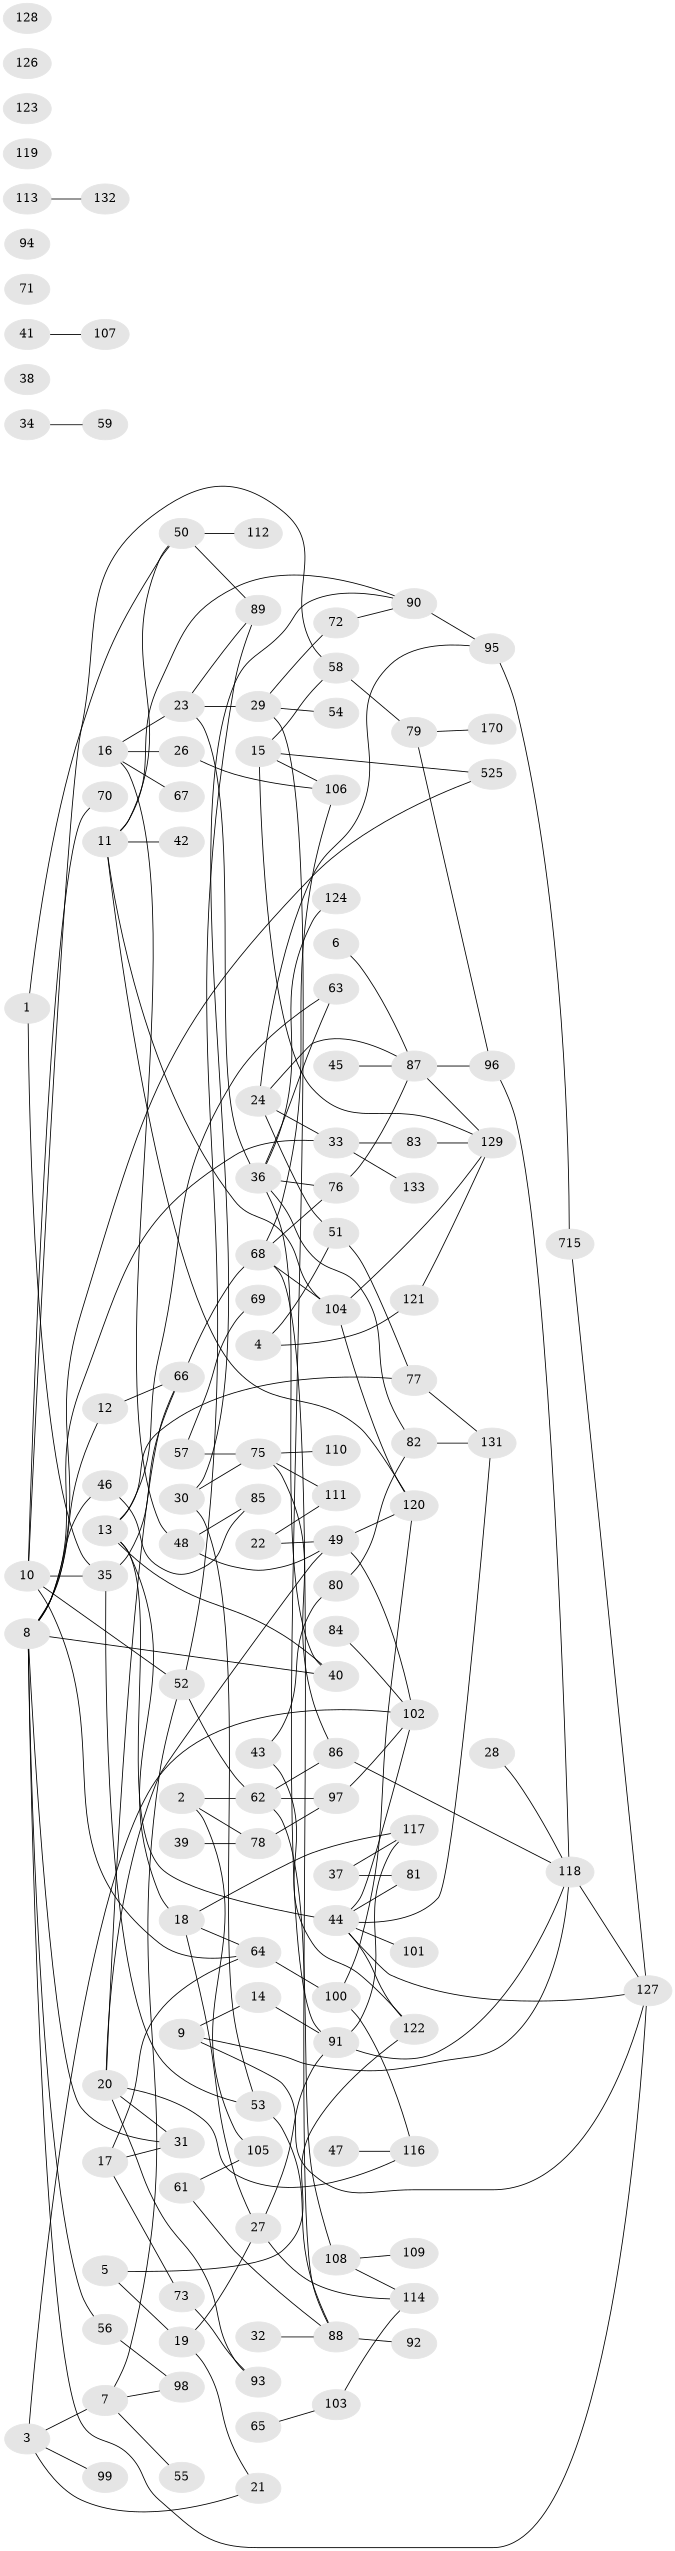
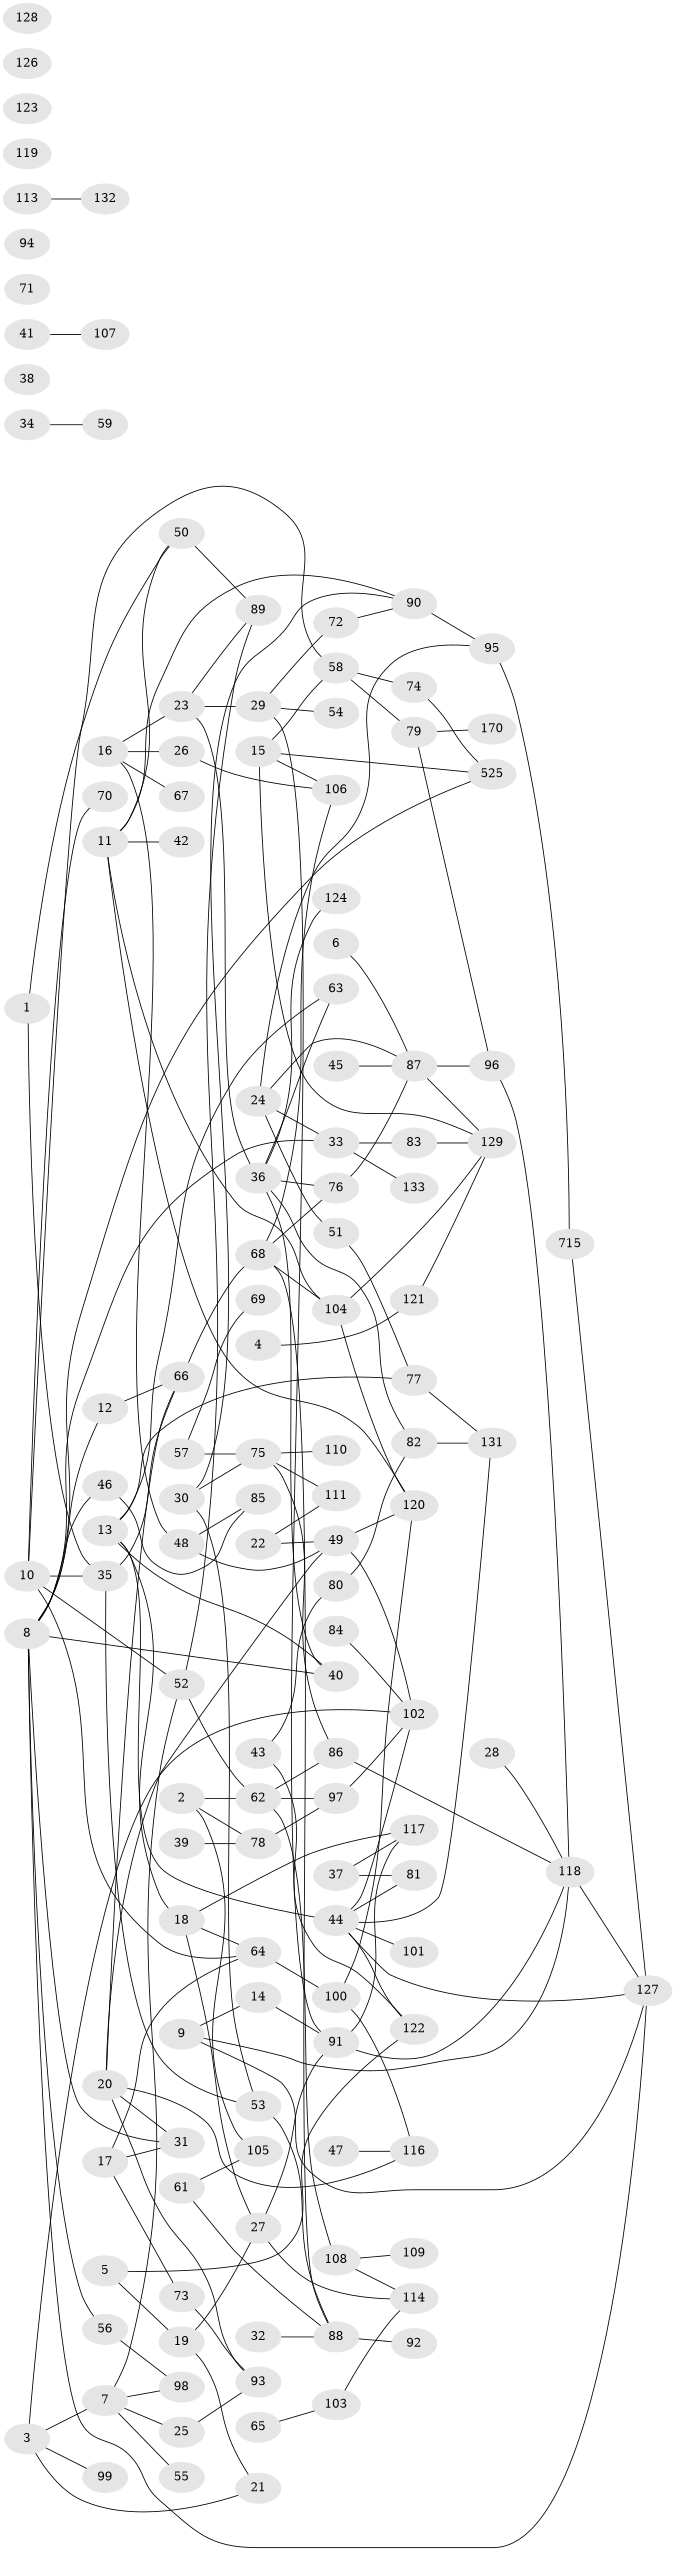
node "112": removed
node "74": added
edge "51" -- "4": removed
node "25": added
